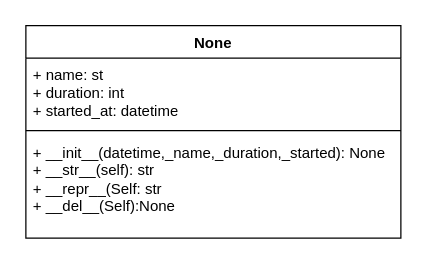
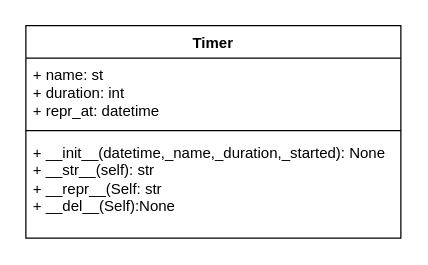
node "None": label "None" -> "Timer"
node "+ name: st + duration: int + started_at: datetime": label "+ name: st + duration: int + started_at: datetime" -> "+ name: st + duration: int + repr_at: datetime"
